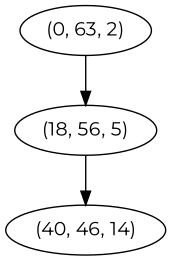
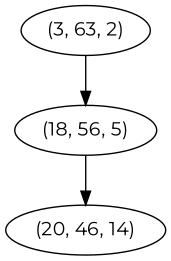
node "(0, 63, 2)": label "(0, 63, 2)" -> "(3, 63, 2)"
node "(40, 46, 14)": label "(40, 46, 14)" -> "(20, 46, 14)"
